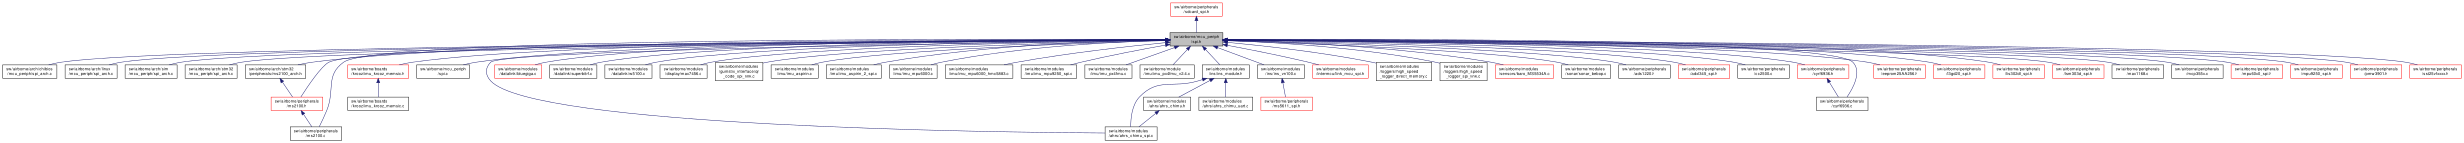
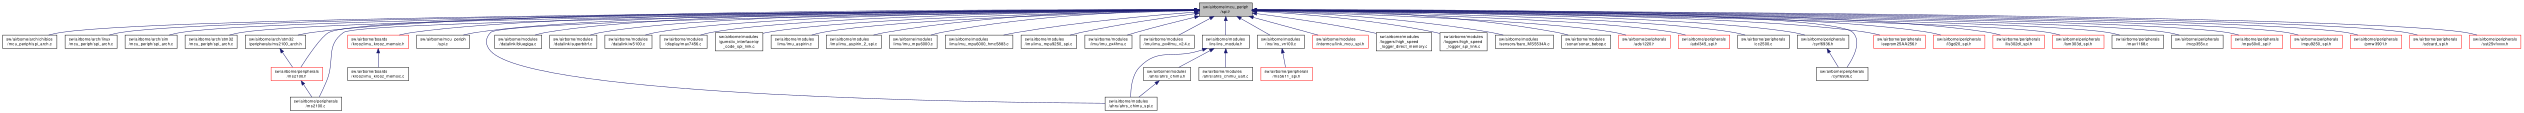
edge "sw/airborne/mcu_periph /spi.h" -> "sw/airborne/peripherals /sdcard_spi.h": reversed
node "sw/airborne/modules /datalink/bluegiga.c": color red -> black
node "sw/airborne/module /imu/imu_px4fmu_v2.4.c": label "sw/airborne/module /imu/imu_px4fmu_v2.4.c" -> "sw/airborne/modules /imu/imu_px4fmu_v2.4.c"
node "sw/airborne/modules /sensors/baro_MS5534A.c": color red -> black
node "sw/airborne/peripherals /ads1220.h": color black -> red
node "sw/airborne/peripherals /cyrf6936.h": color red -> black
